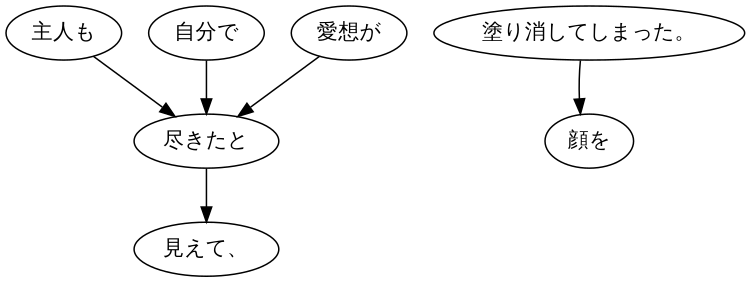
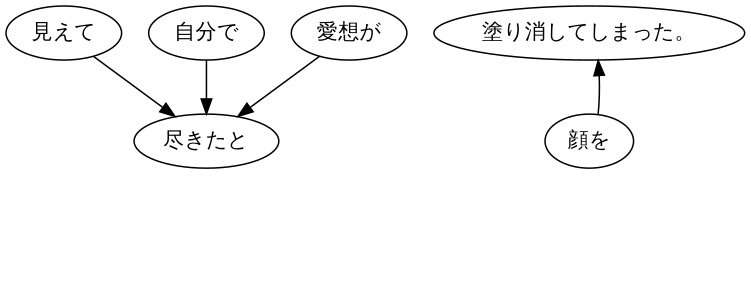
node "主人も": label "主人も" -> "見えて"
edge "塗り消してしまった。" -> "顔を": reversed
node "見えて、": removed
